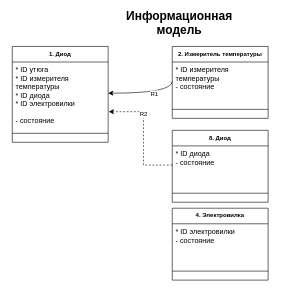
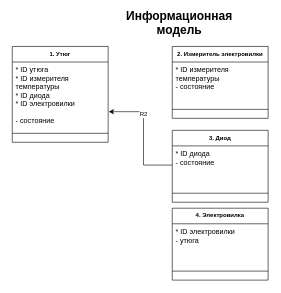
node "1. Диод": label "1. Диод" -> "1. Утюг"
node "2. Измеритель температуры": label "2. Измеритель температуры" -> "2. Измеритель электровилки"
edge "* ID измерителя температуры - состояние" -> "* ID утюга * ID измерителя температуры * ID диода * ID электровилки - состояние": removed, label "R1"
node "8. Диод": label "8. Диод" -> "3. Диод"
edge "* ID диода - состояние" -> "* ID утюга * ID измерителя температуры * ID диода * ID электровилки - состояние": style dashed -> solid
node "* ID электровилки - состояние": label "* ID электровилки - состояние" -> "* ID электровилки - утюга"
